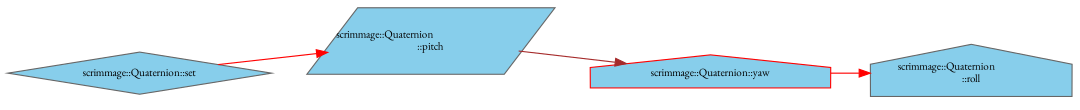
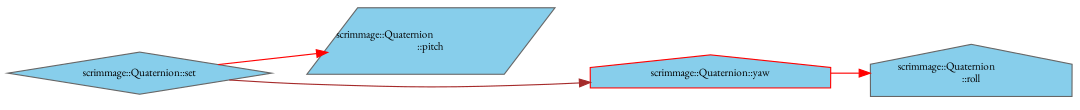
edge "scrimmage::Quaternion ::pitch" -> "scrimmage::Quaternion::yaw": now "scrimmage::Quaternion::set" -> "scrimmage::Quaternion::yaw"
